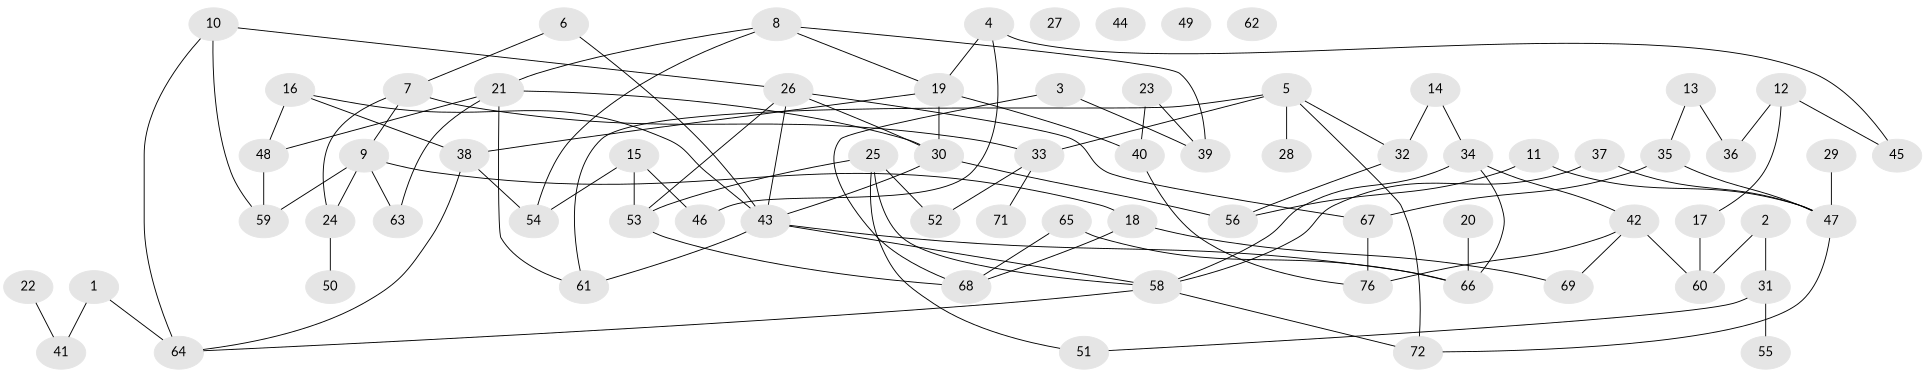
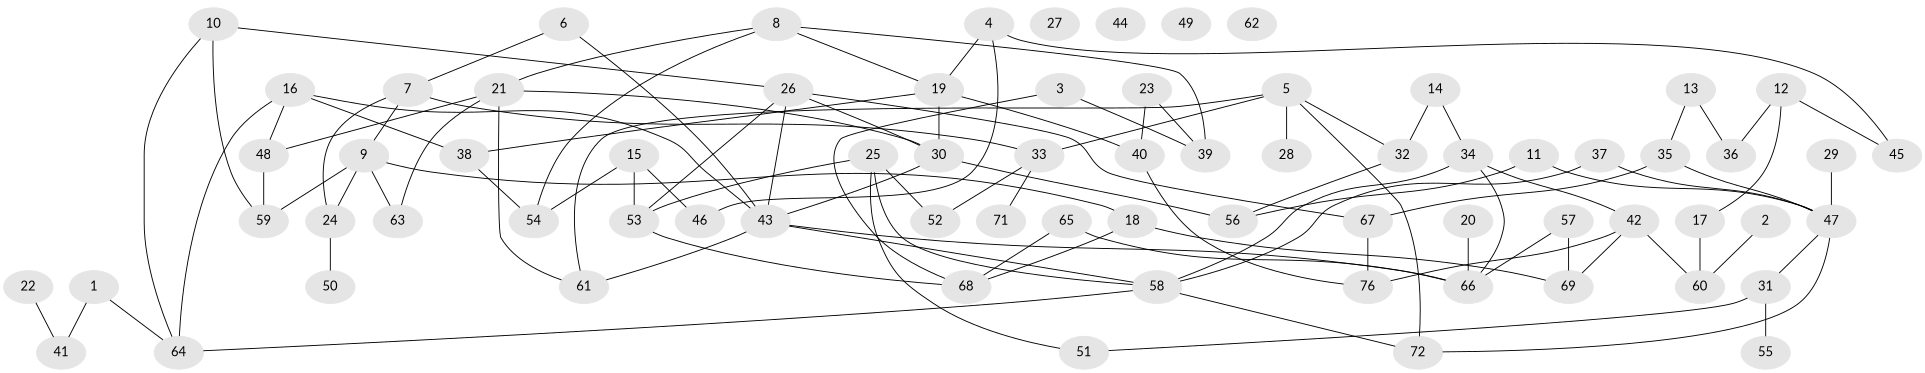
node "57": added
edge "2" -- "31": now "47" -- "31"
edge "38" -- "64": now "16" -- "64"
